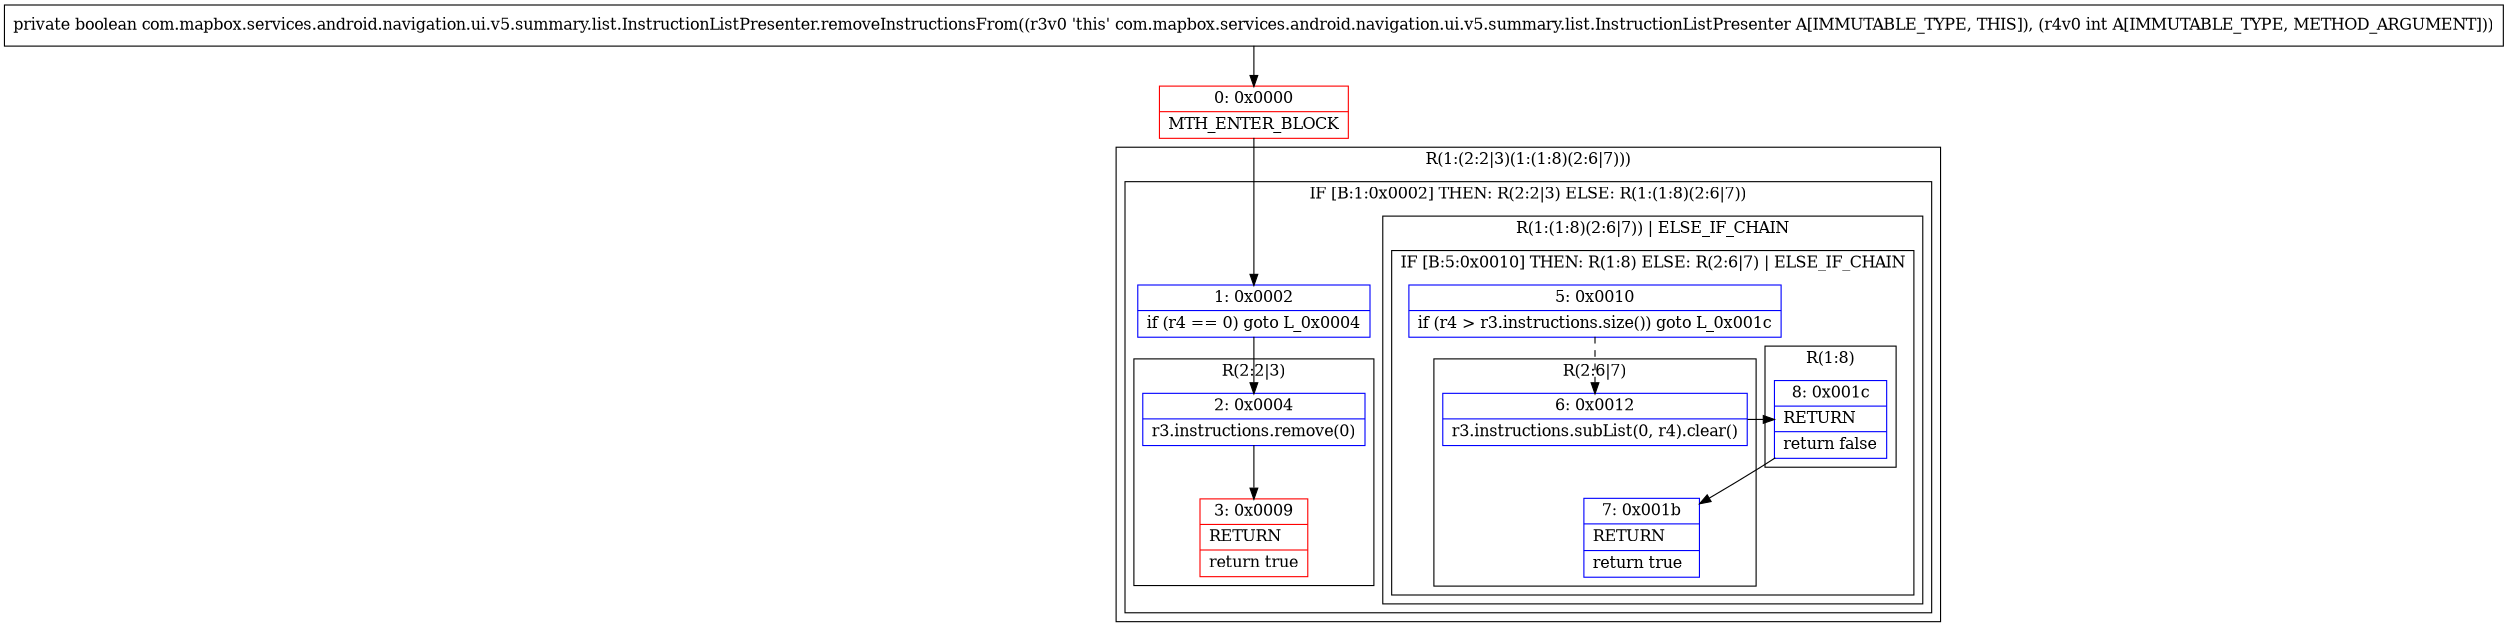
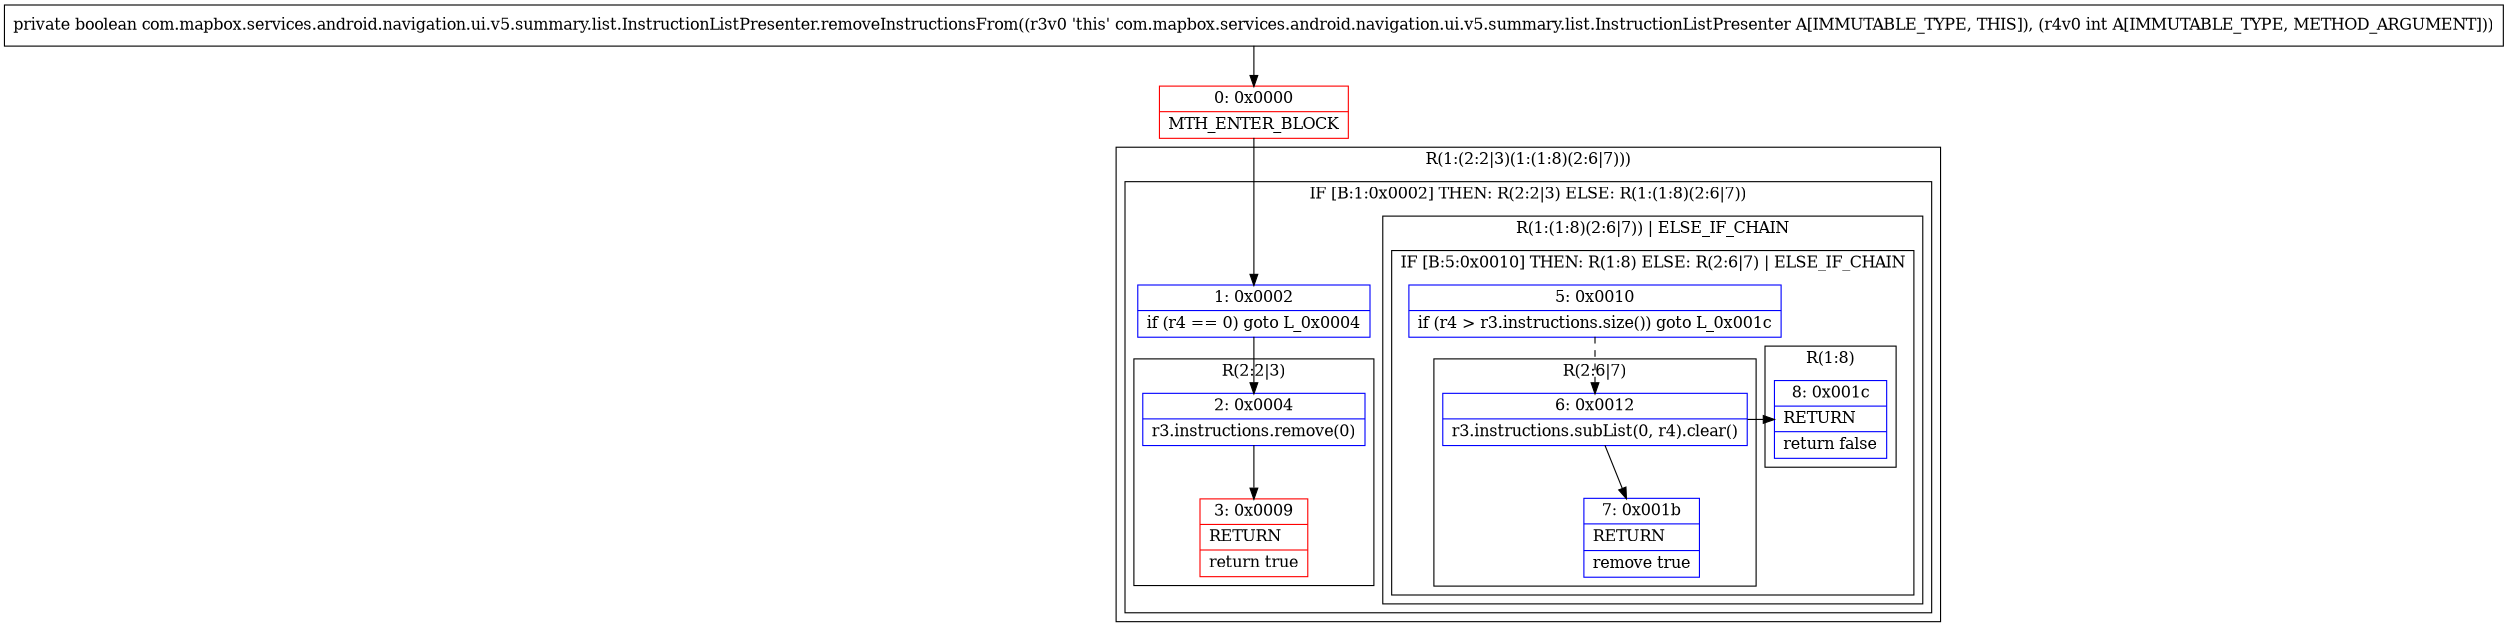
edge "8: 0x001c" -> "7: 0x001b": now "6: 0x0012" -> "7: 0x001b"
node "7: 0x001b": text "return true" -> "remove true"
